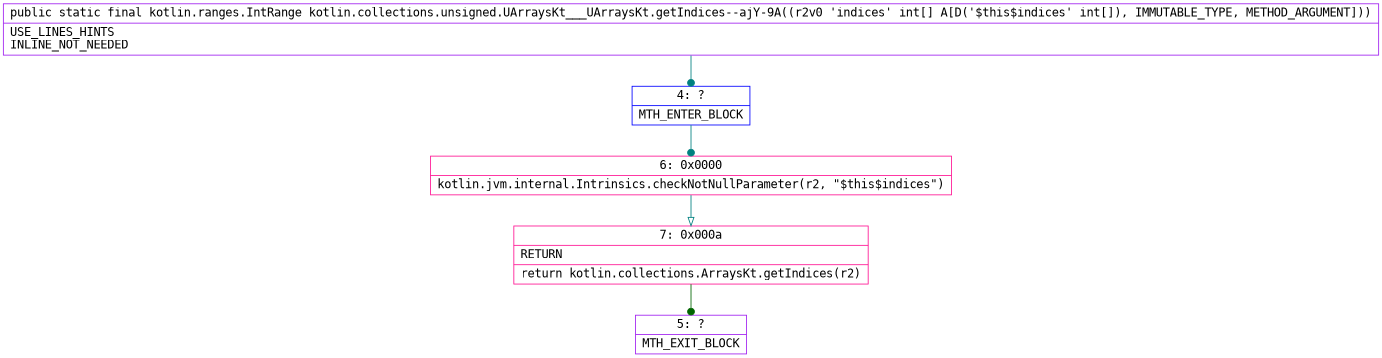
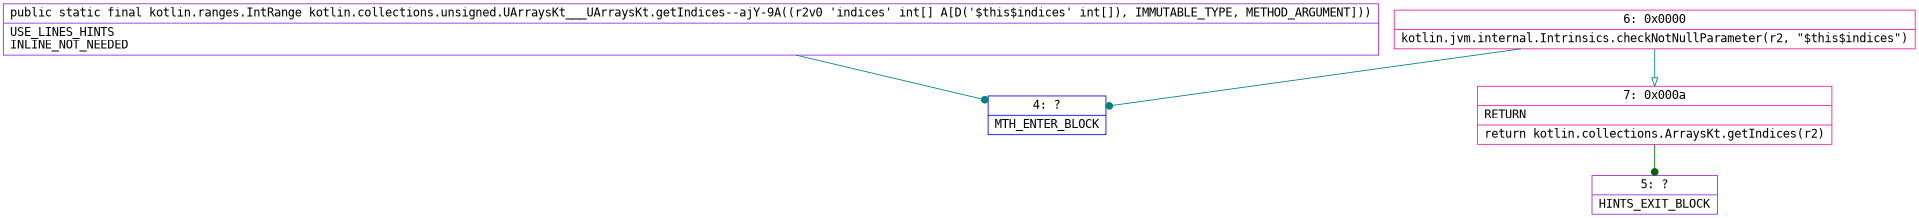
edge "4: ?" -> "6: 0x0000": reversed
node "5: ?": text "MTH_EXIT_BLOCK" -> "HINTS_EXIT_BLOCK"
